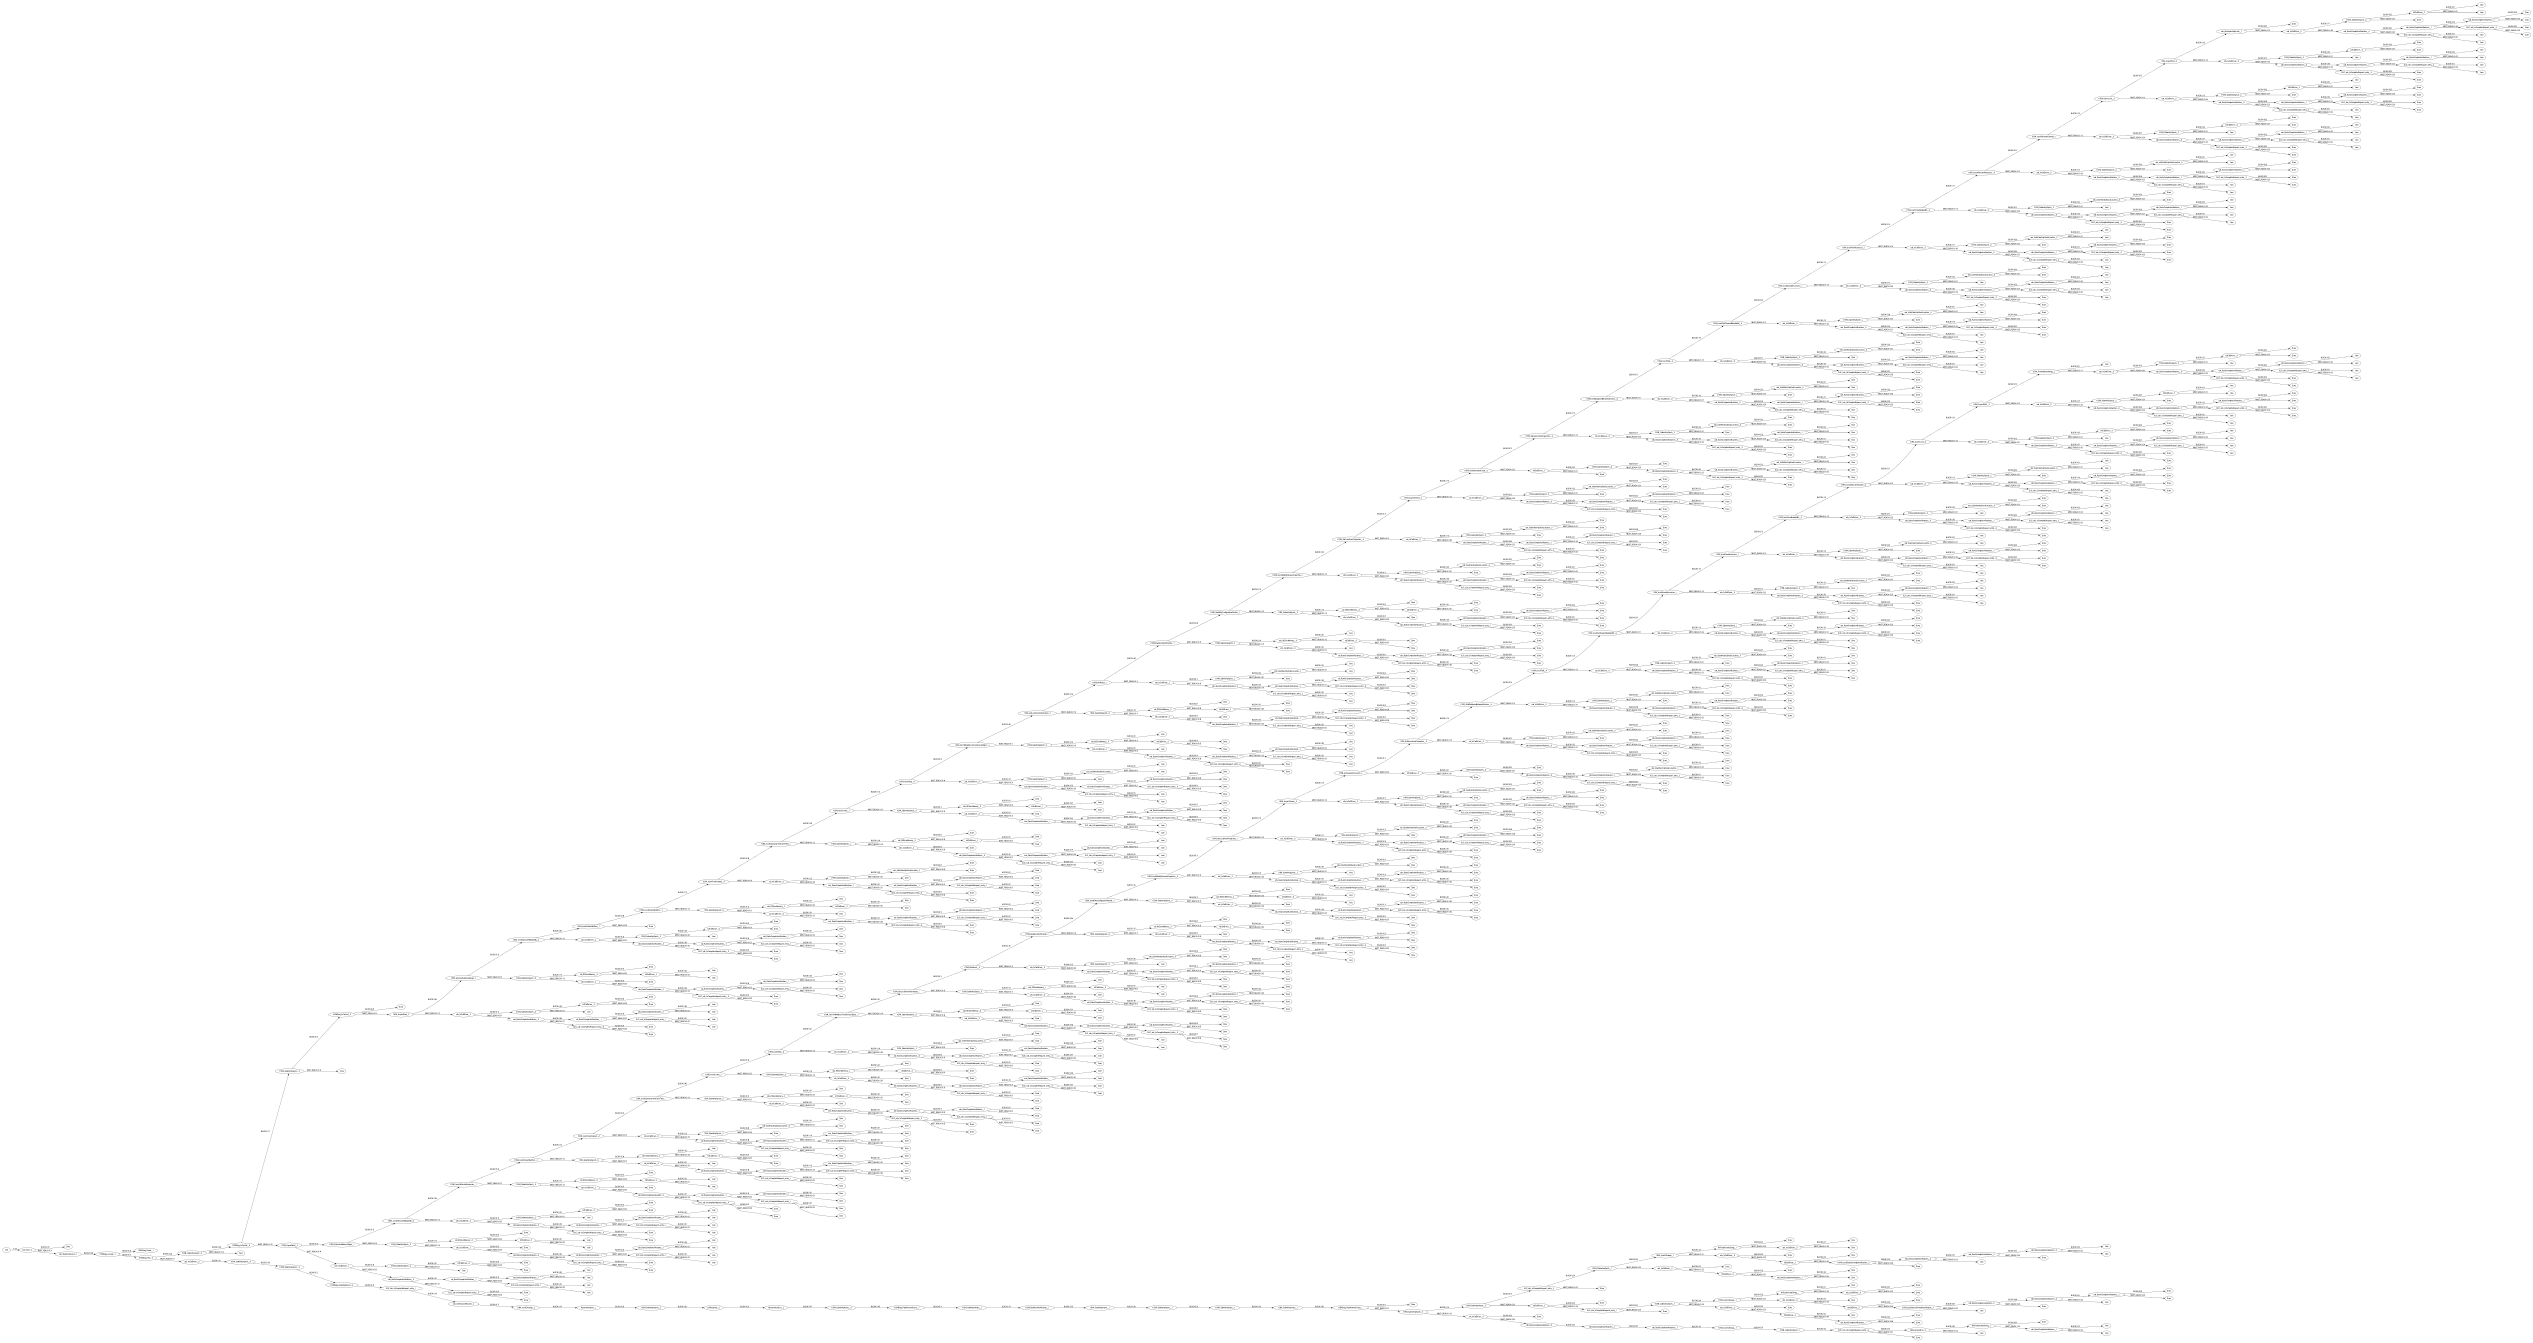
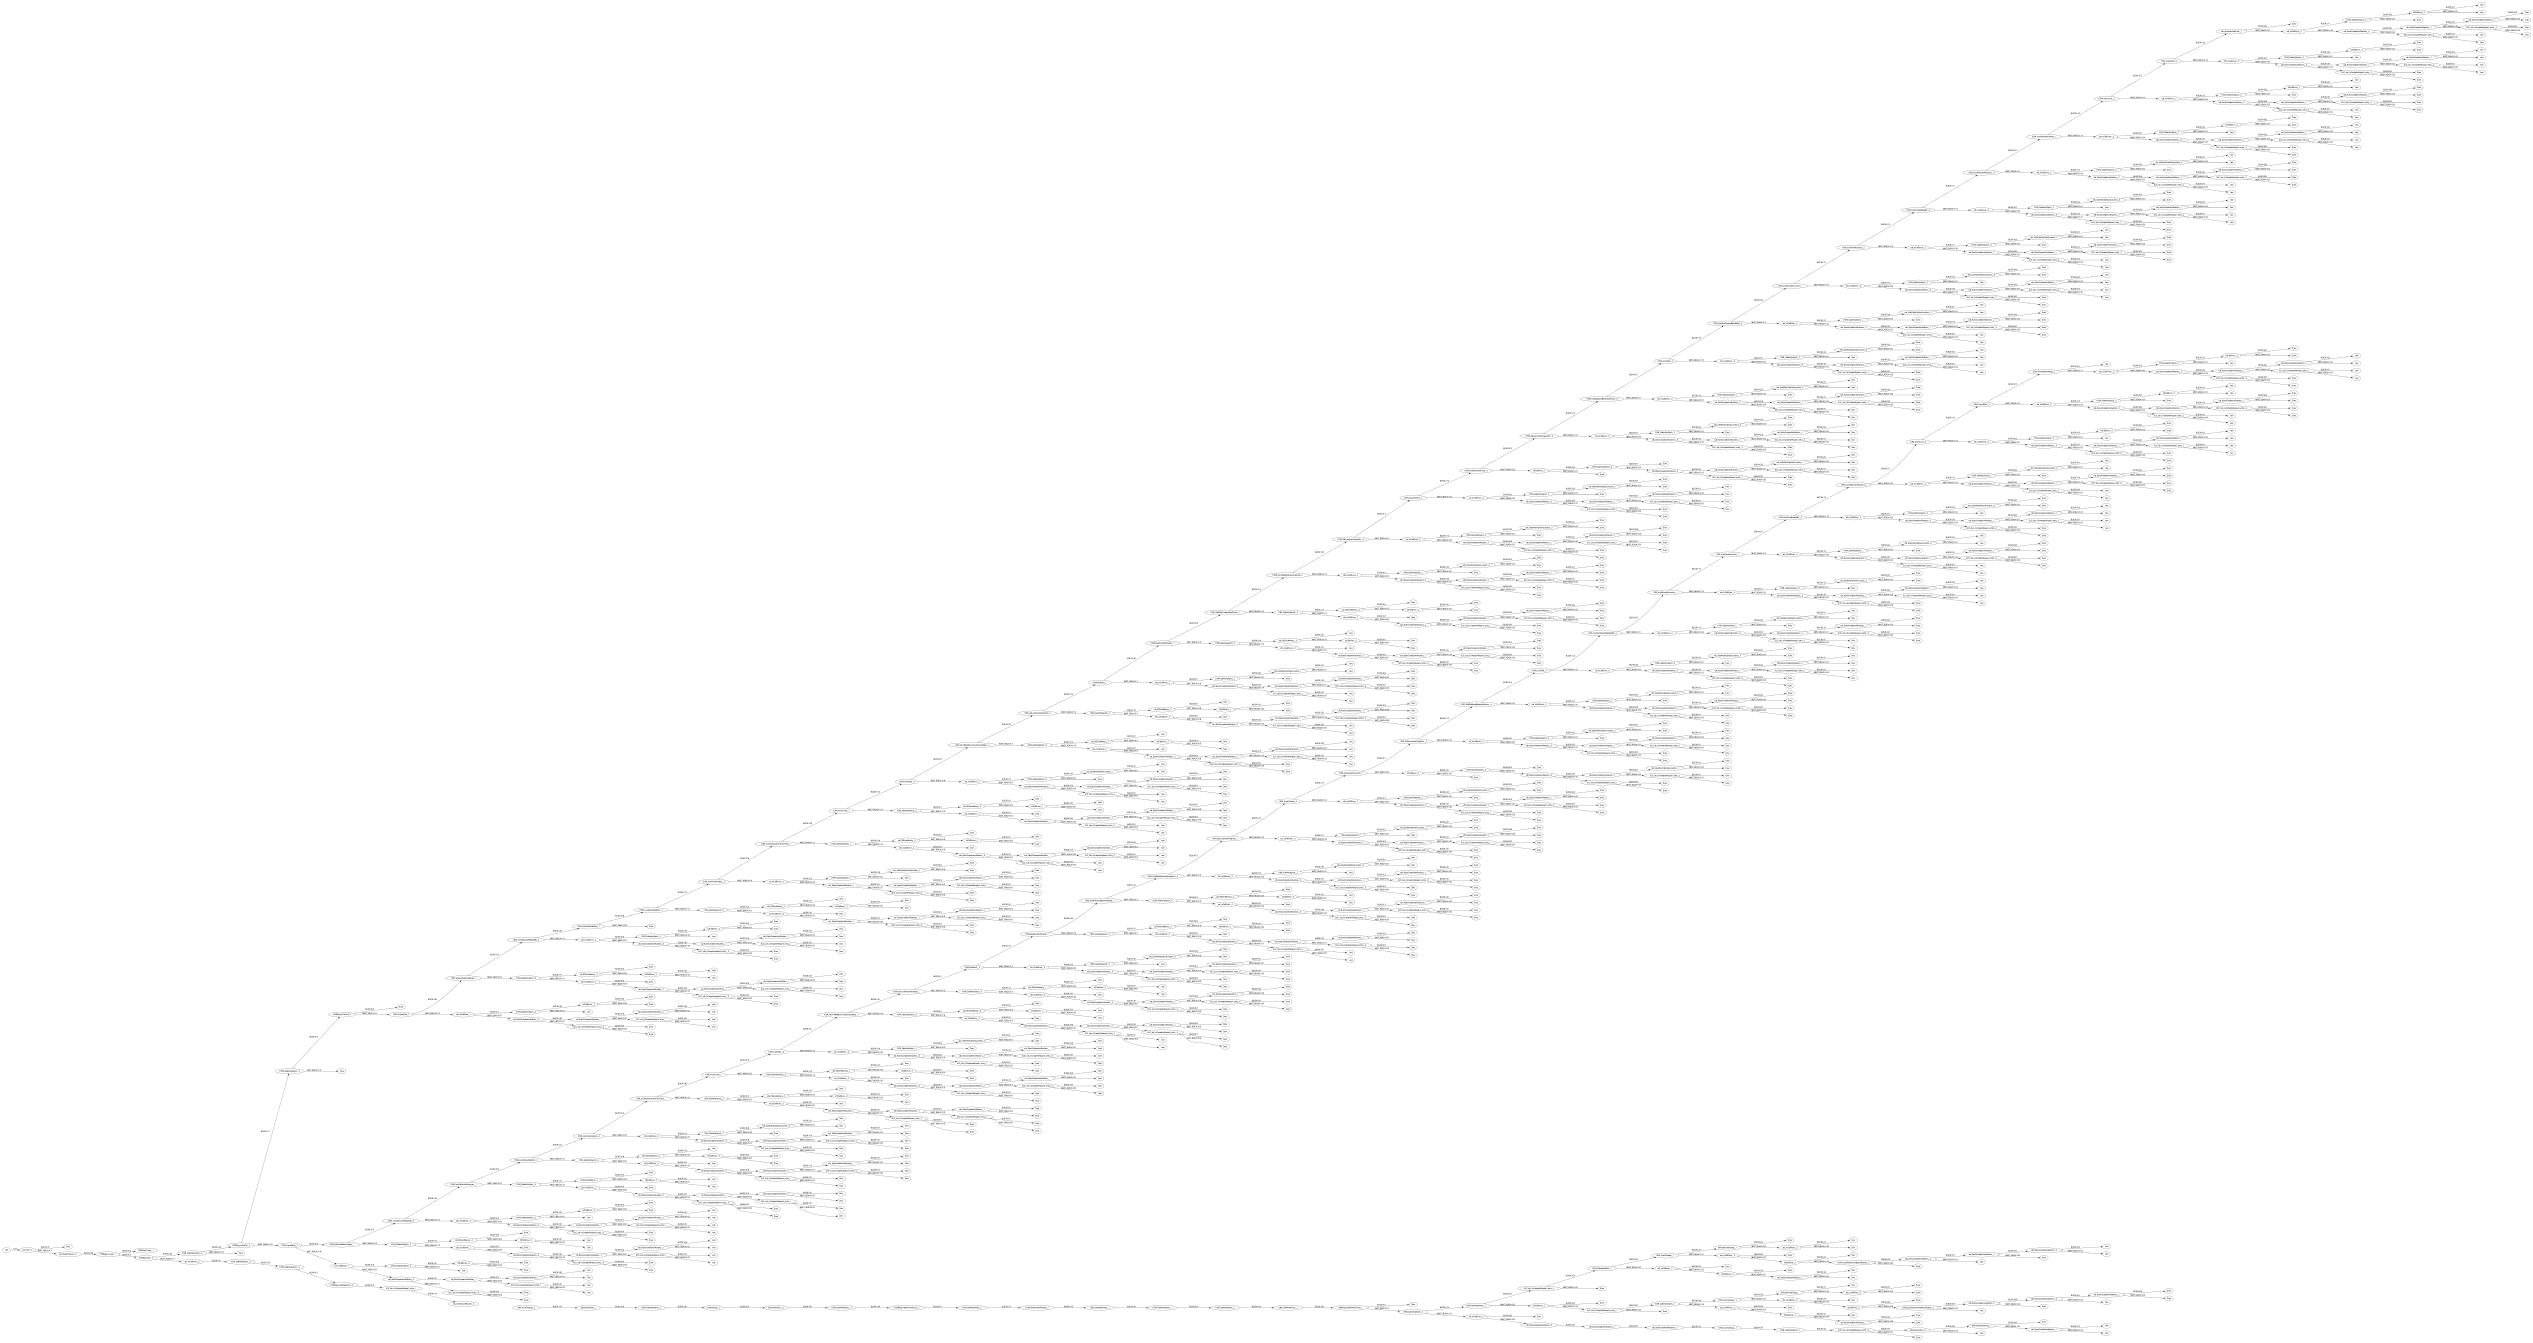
edge "sdv_IoSetCancelRoutine__1" -> "t1394_IsochCleanup__6": removed, label "BLOCK 0.17"
